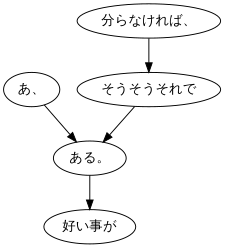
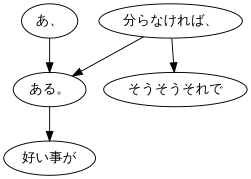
edge "そうそうそれで" -> "ある。": now "分らなければ、" -> "ある。"
